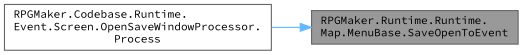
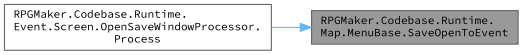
node "RPGMaker.Runtime.Runtime. Map.MenuBase.SaveOpenToEvent": label "RPGMaker.Runtime.Runtime. Map.MenuBase.SaveOpenToEvent" -> "RPGMaker.Codebase.Runtime. Map.MenuBase.SaveOpenToEvent"
